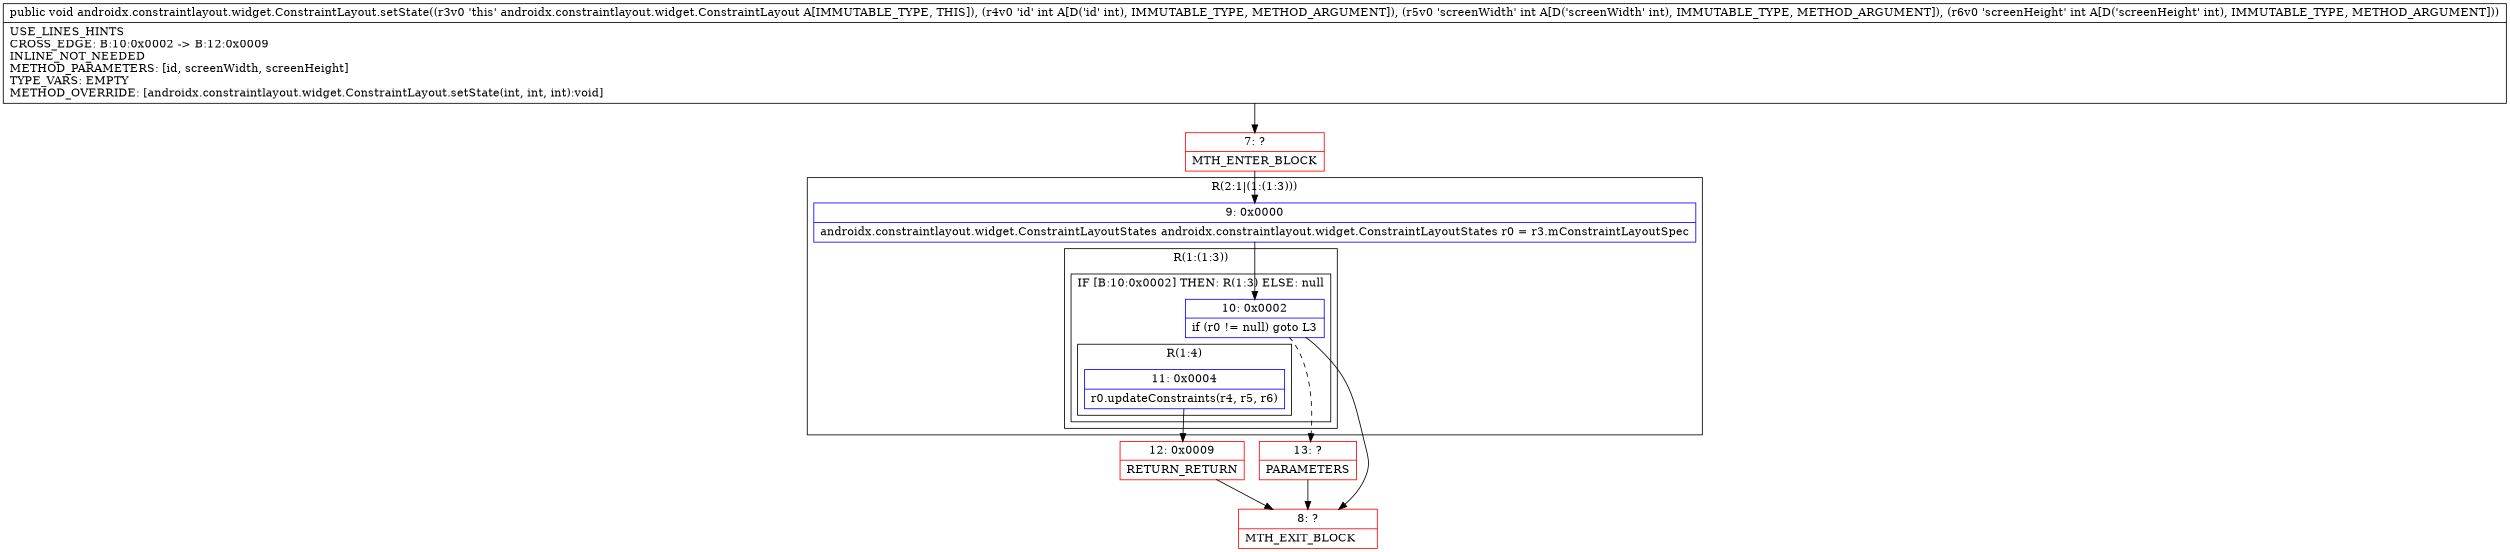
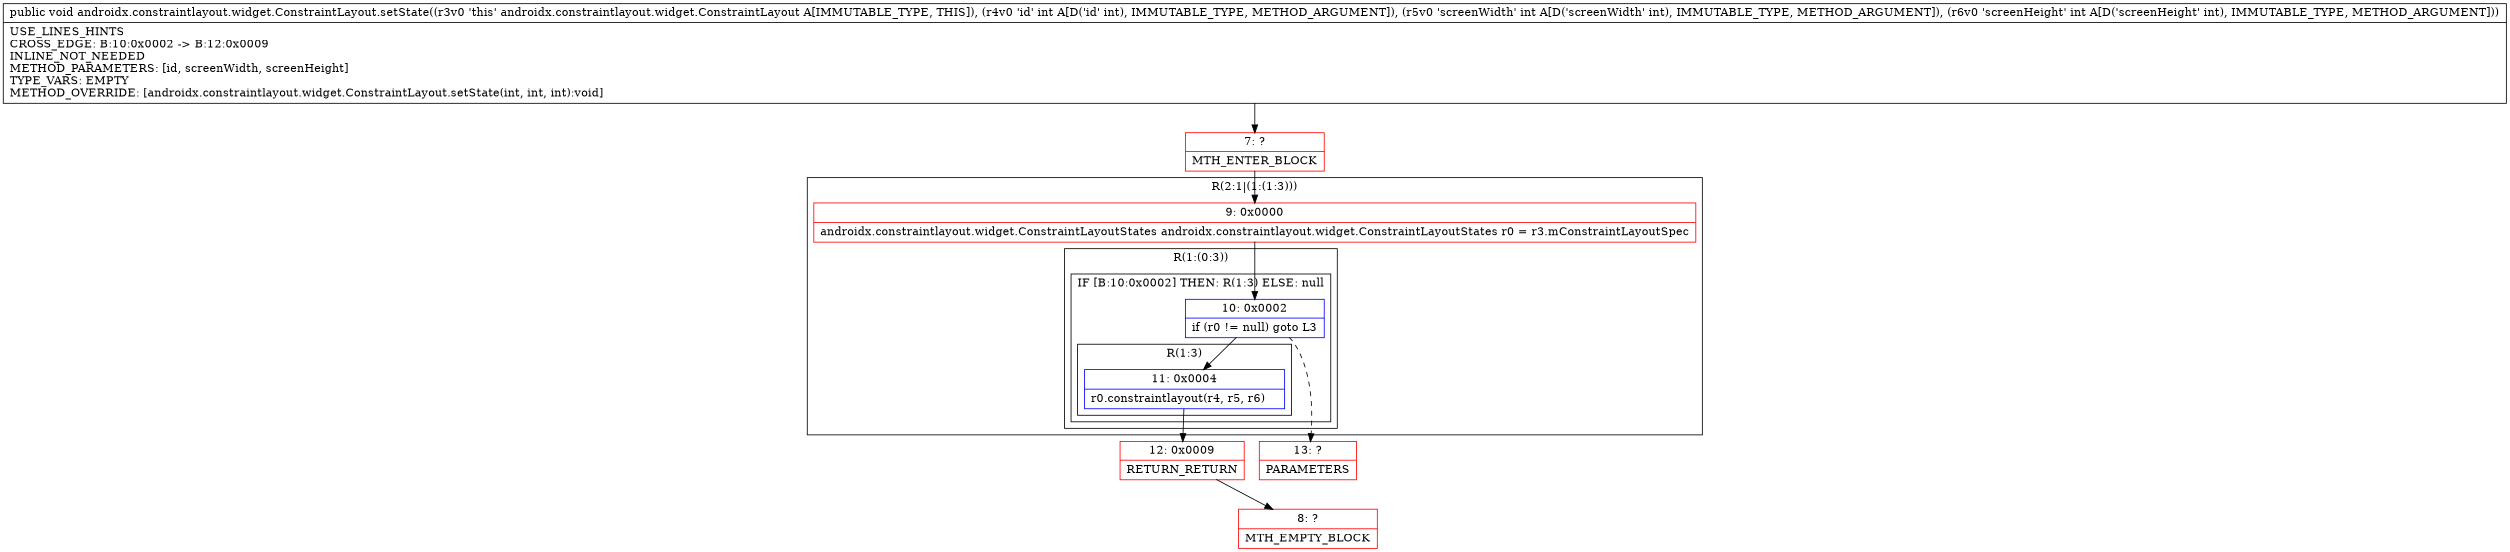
node "9: 0x0000": color blue -> red
cluster "R(1:(1:3))": label "R(1:(1:3))" -> "R(1:(0:3))"
cluster "R(1:4)": label "R(1:4)" -> "R(1:3)"
node "11: 0x0004": text "r0.updateConstraints(r4, r5, r6)" -> "r0.constraintlayout(r4, r5, r6)"
edge "10: 0x0002" -> "8: ?": now "10: 0x0002" -> "11: 0x0004"
edge "13: ?" -> "8: ?": removed
node "8: ?": text "MTH_EXIT_BLOCK" -> "MTH_EMPTY_BLOCK"
